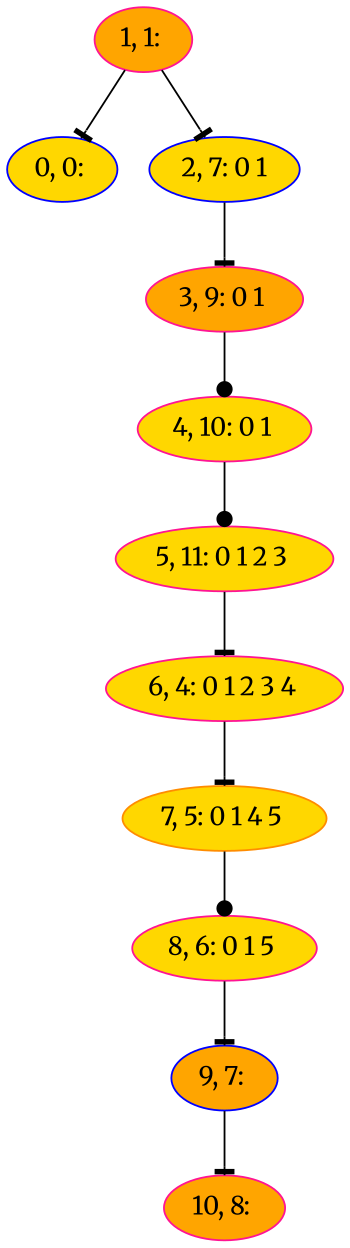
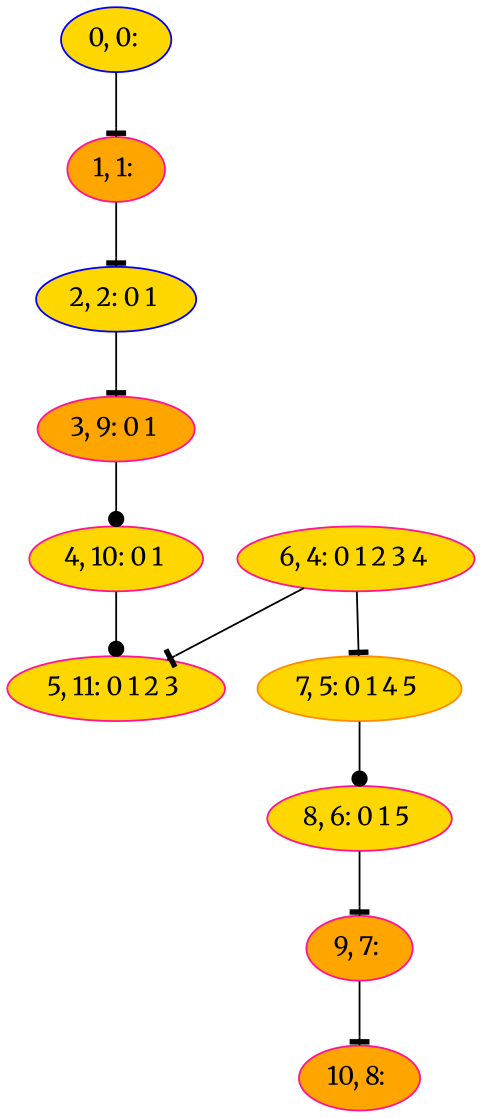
edge "1, 1:" -> "0, 0:": reversed
node "2, 7: 0 1": label "2, 7: 0 1" -> "2, 2: 0 1"
edge "5, 11: 0 1 2 3" -> "6, 4: 0 1 2 3 4": reversed
node "9, 7:": color blue -> deeppink
